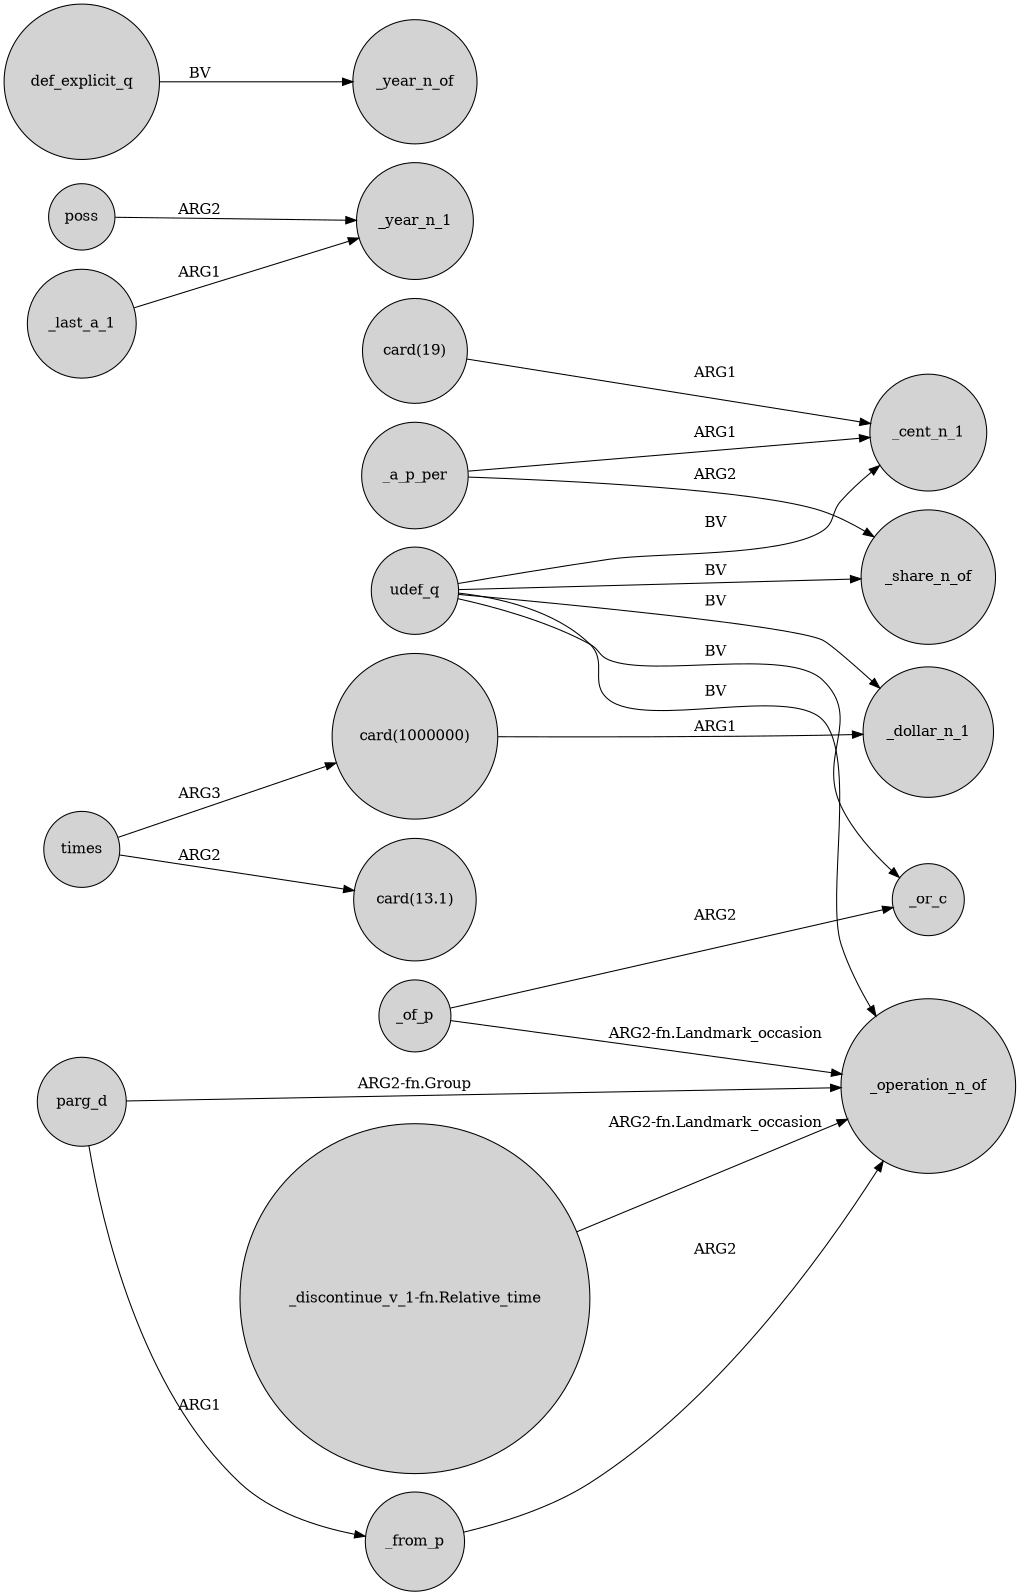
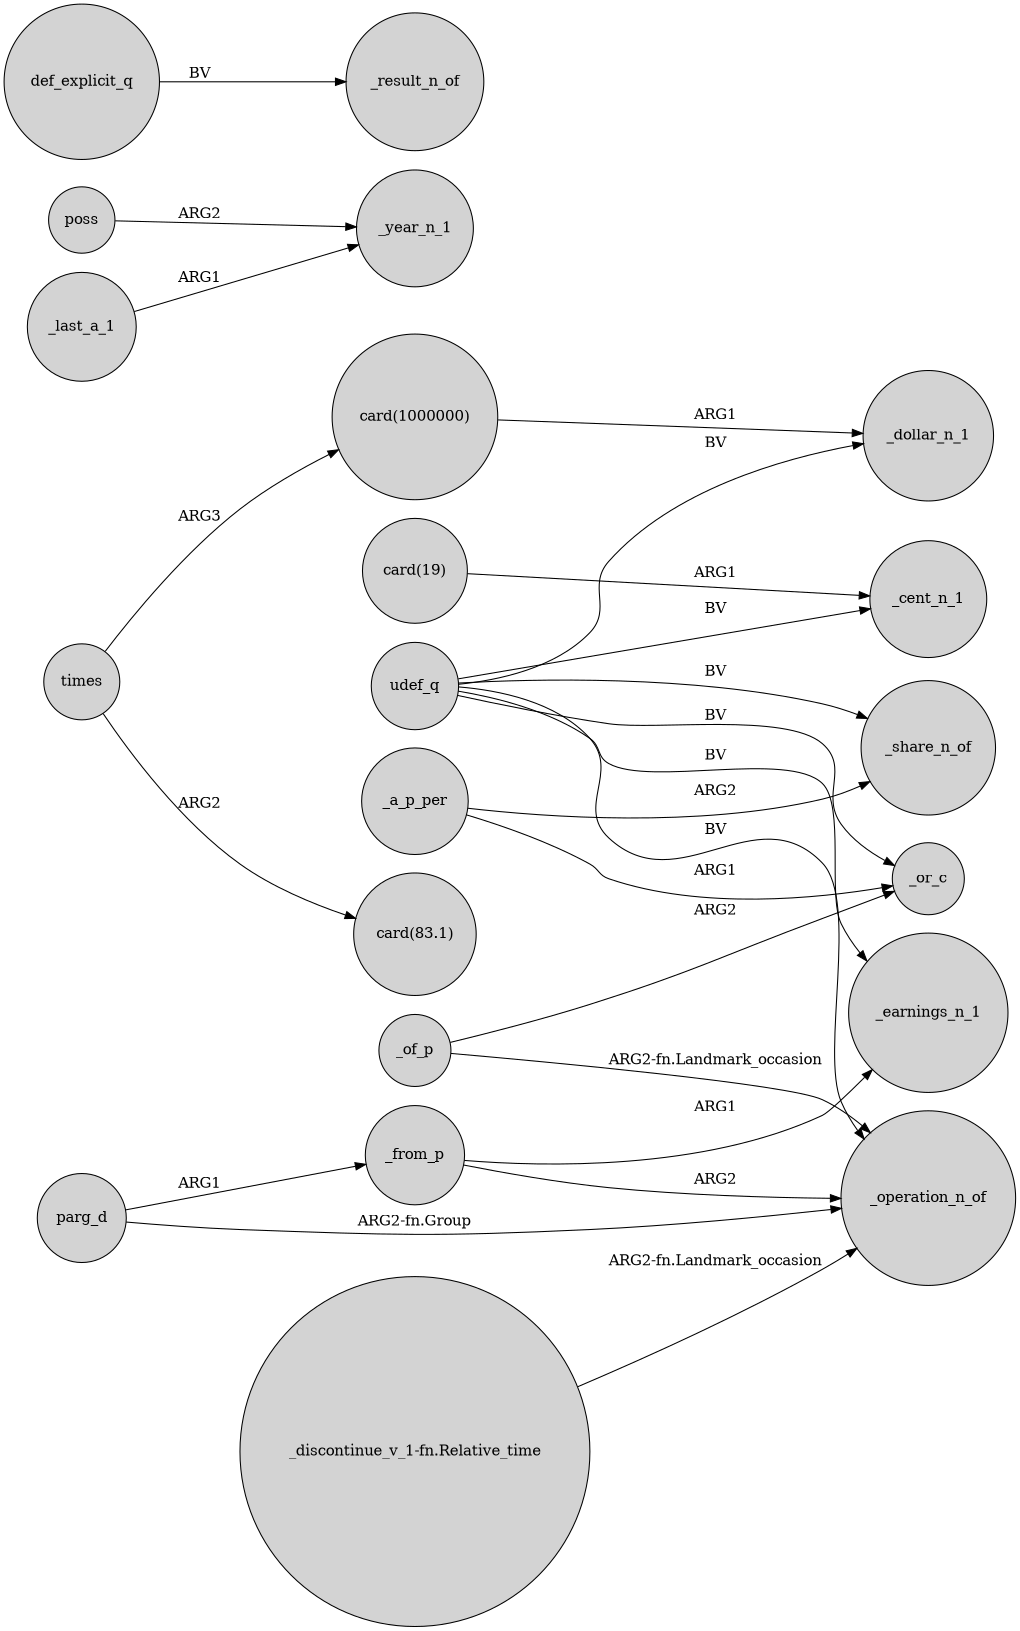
node "_year_n_of": label "_year_n_of" -> "_result_n_of"
edge "_a_p_per" -> "_cent_n_1": now "_a_p_per" -> "_or_c"
node "card(13.1)": label "card(13.1)" -> "card(83.1)"
node "_earnings_n_1": added
